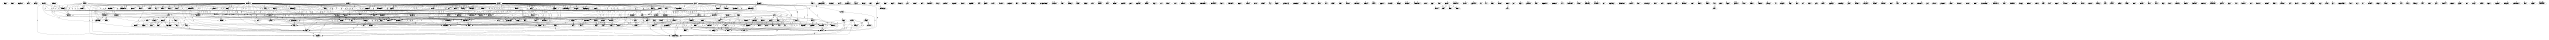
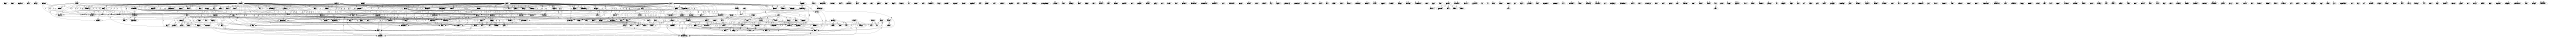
node "oppresses(1)": added
edge "rest(4)" -> "nothing(1)": now "enmity(1)" -> "nothing(1)"
